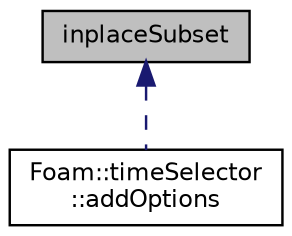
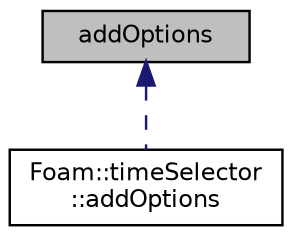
node "inplaceSubset": label "inplaceSubset" -> "addOptions"
